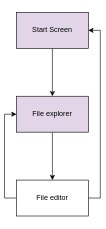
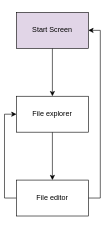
node "File explorer": fillcolor #e1d5e7 -> #ffffff
